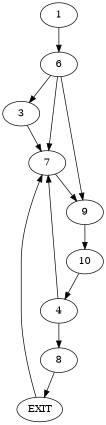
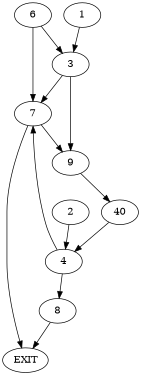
edge "1" -> "6": now "1" -> "3"
edge "6" -> "9": now "3" -> "9"
node "2": added
node "10": label "10" -> "40"
edge "EXIT" -> "7": reversed
